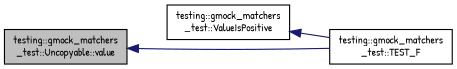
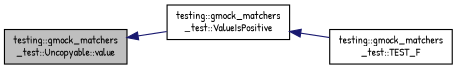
edge "testing::gmock_matchers _test::TEST_F" -> "testing::gmock_matchers _test::Uncopyable::value": now "testing::gmock_matchers _test::ValueIsPositive" -> "testing::gmock_matchers _test::Uncopyable::value"
